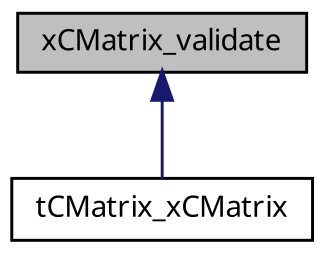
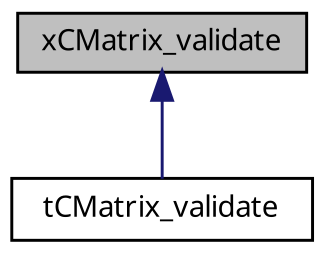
node "tCMatrix_xCMatrix": label "tCMatrix_xCMatrix" -> "tCMatrix_validate"
